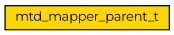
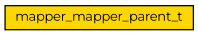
node "mtd_mapper_parent_t": label "mtd_mapper_parent_t" -> "mapper_mapper_parent_t"
